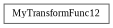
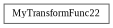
node "MyTransformFunc12": label "MyTransformFunc12" -> "MyTransformFunc22"
